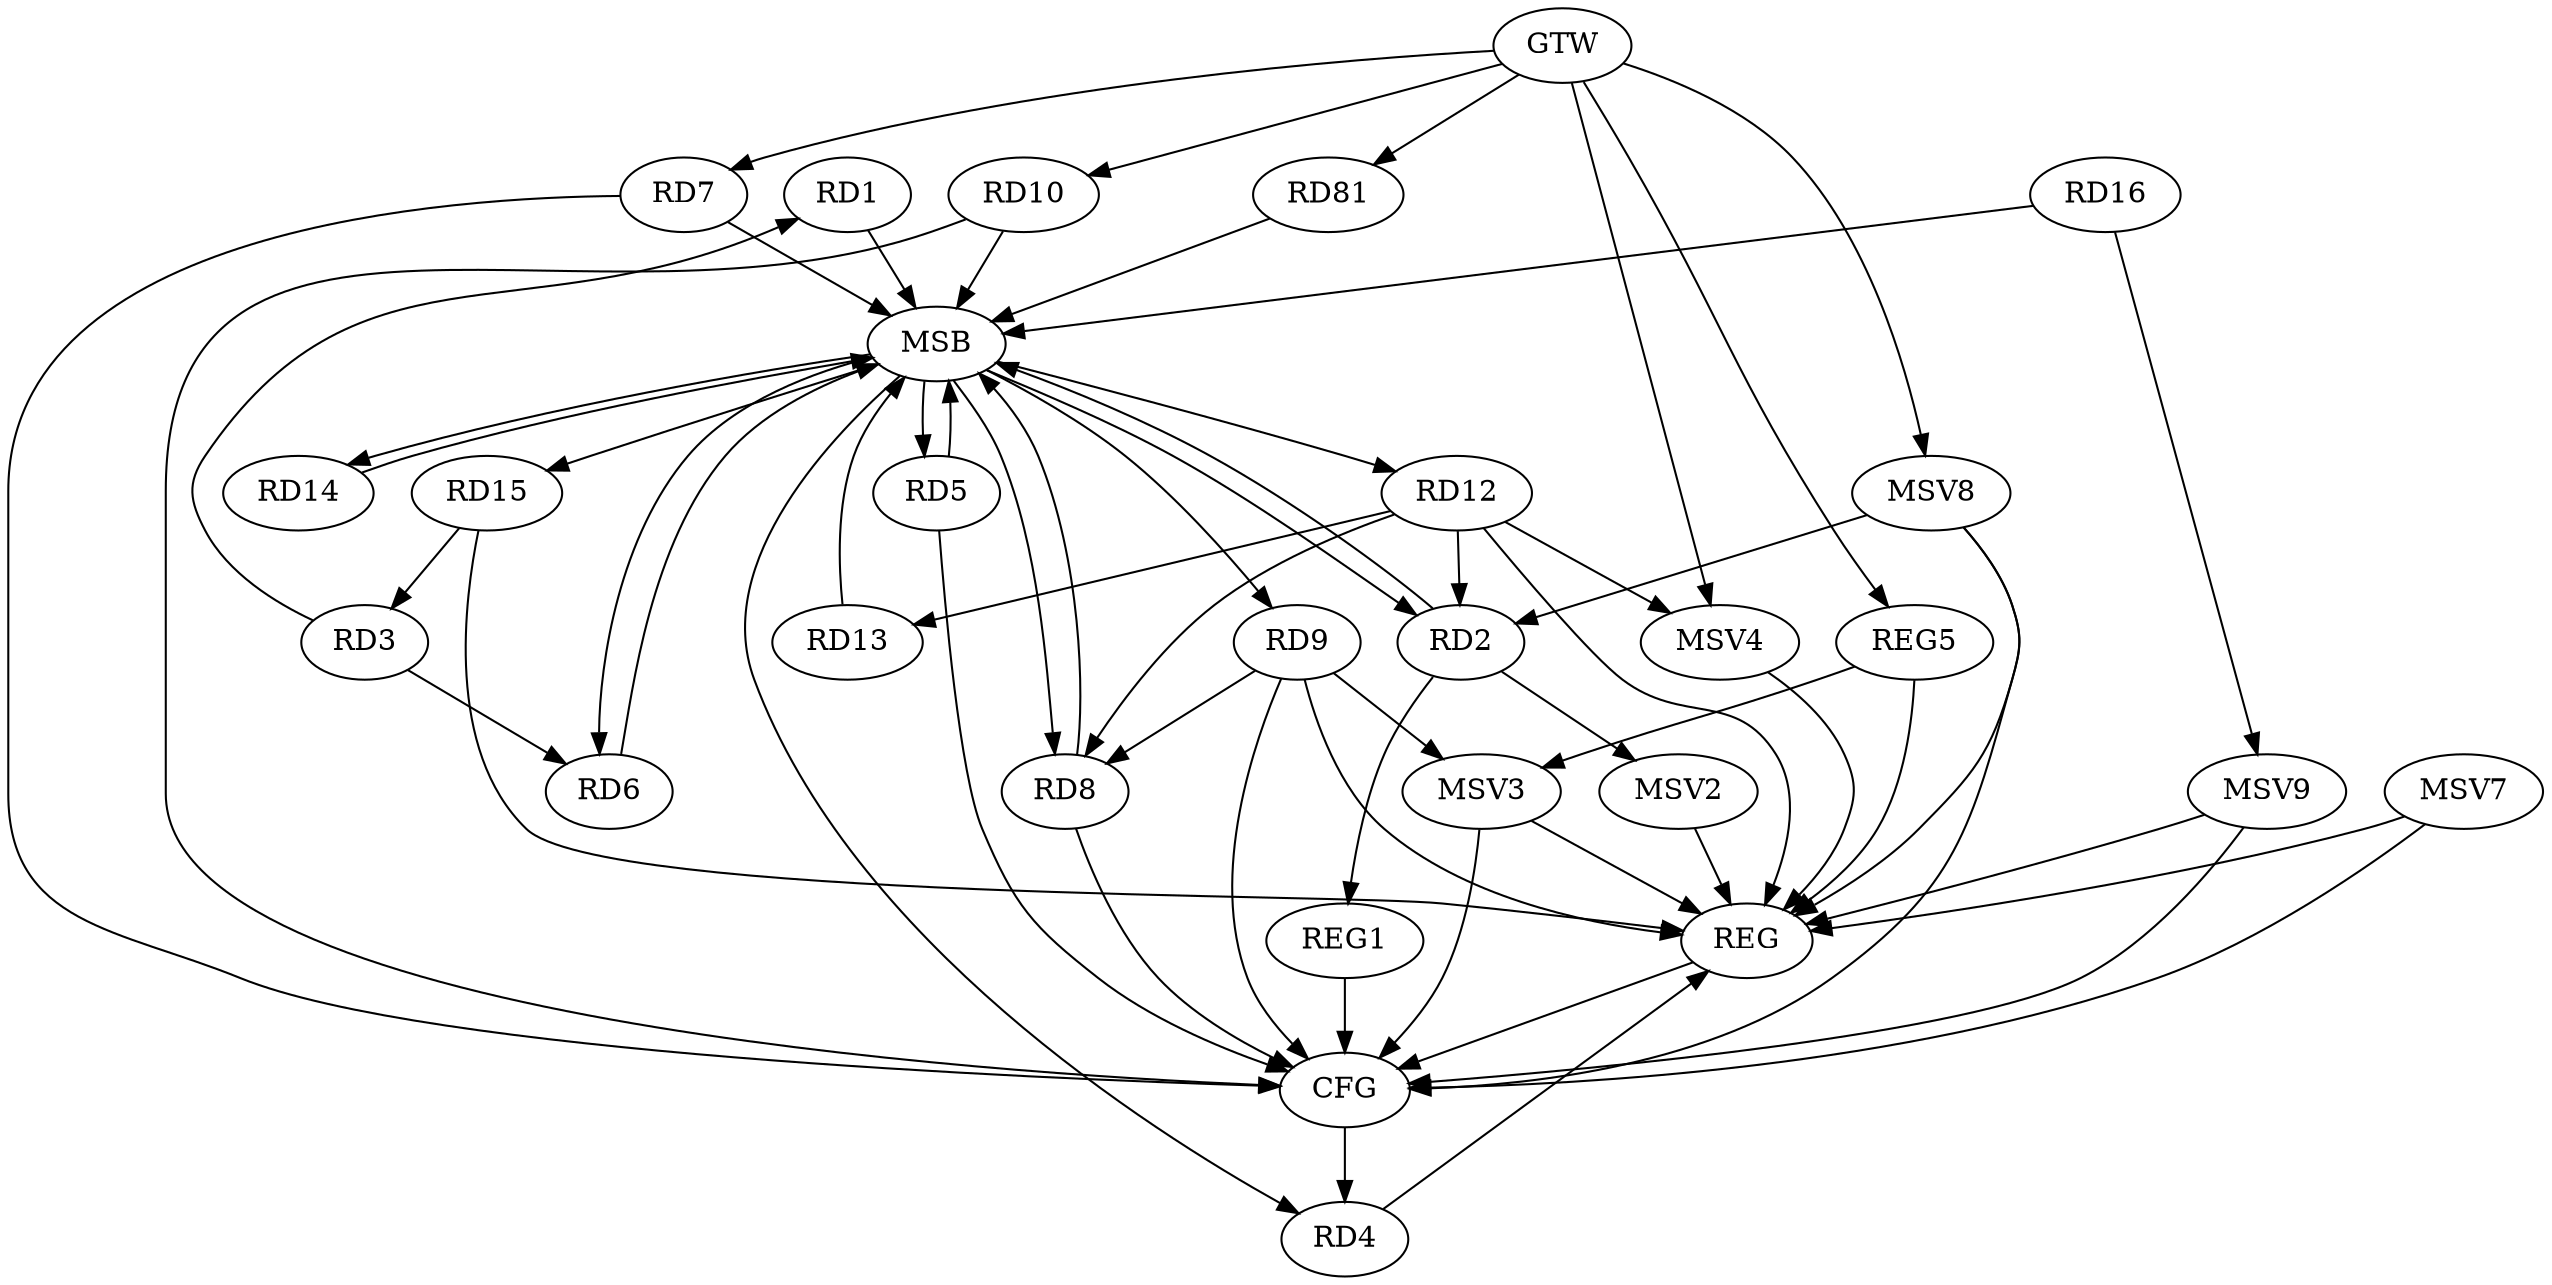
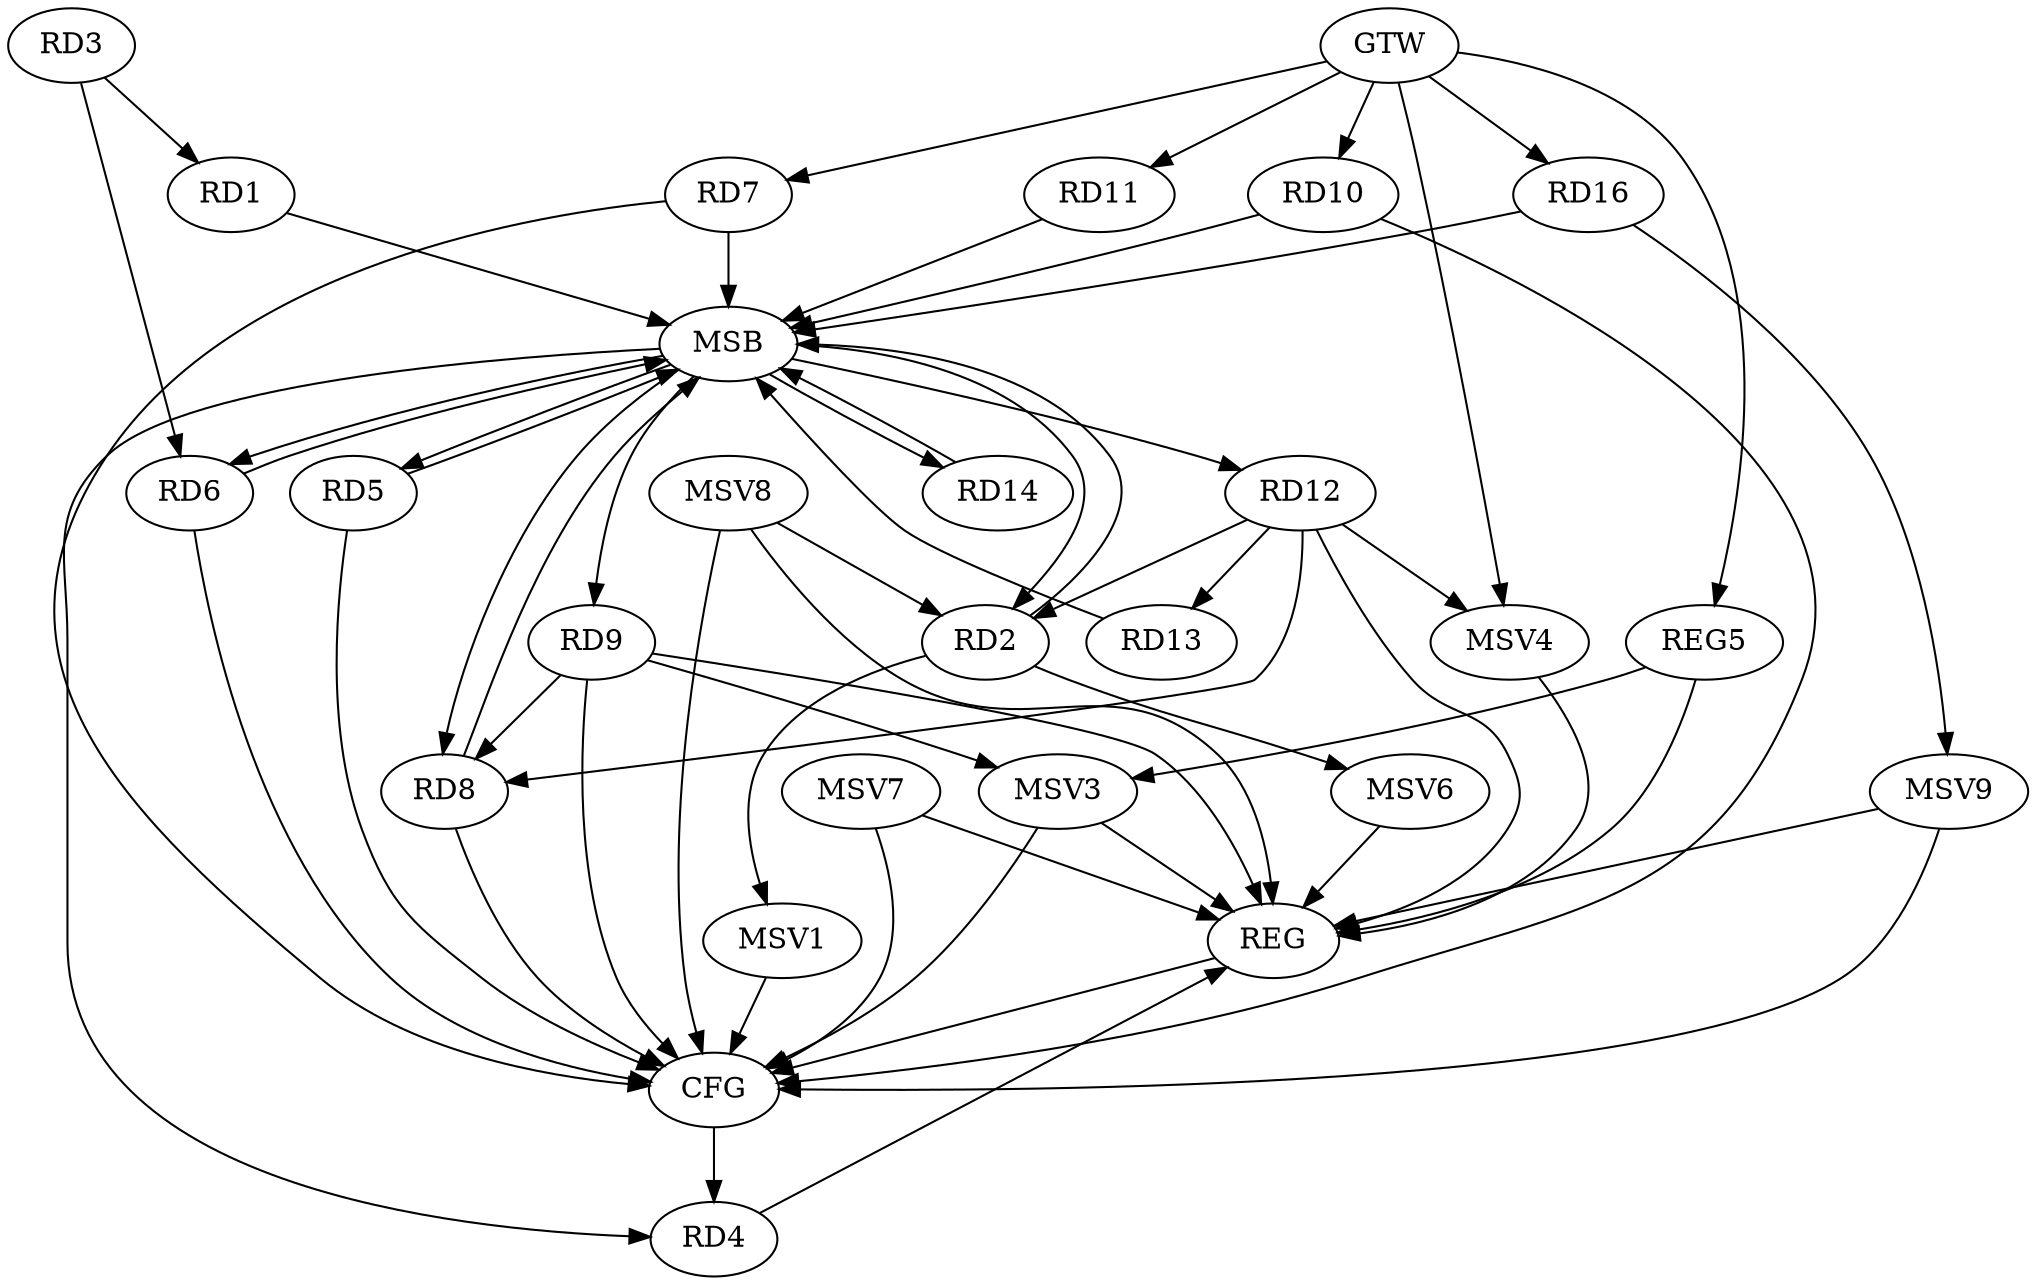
node "RD81": label "RD81" -> "RD11"
edge "GTW" -> "MSV8": now "GTW" -> "RD16"
node "RD15": removed
node "MSV2": label "MSV2" -> "MSV6"
edge "RD6" -> "CFG": added
node "REG1": label "REG1" -> "MSV1"
